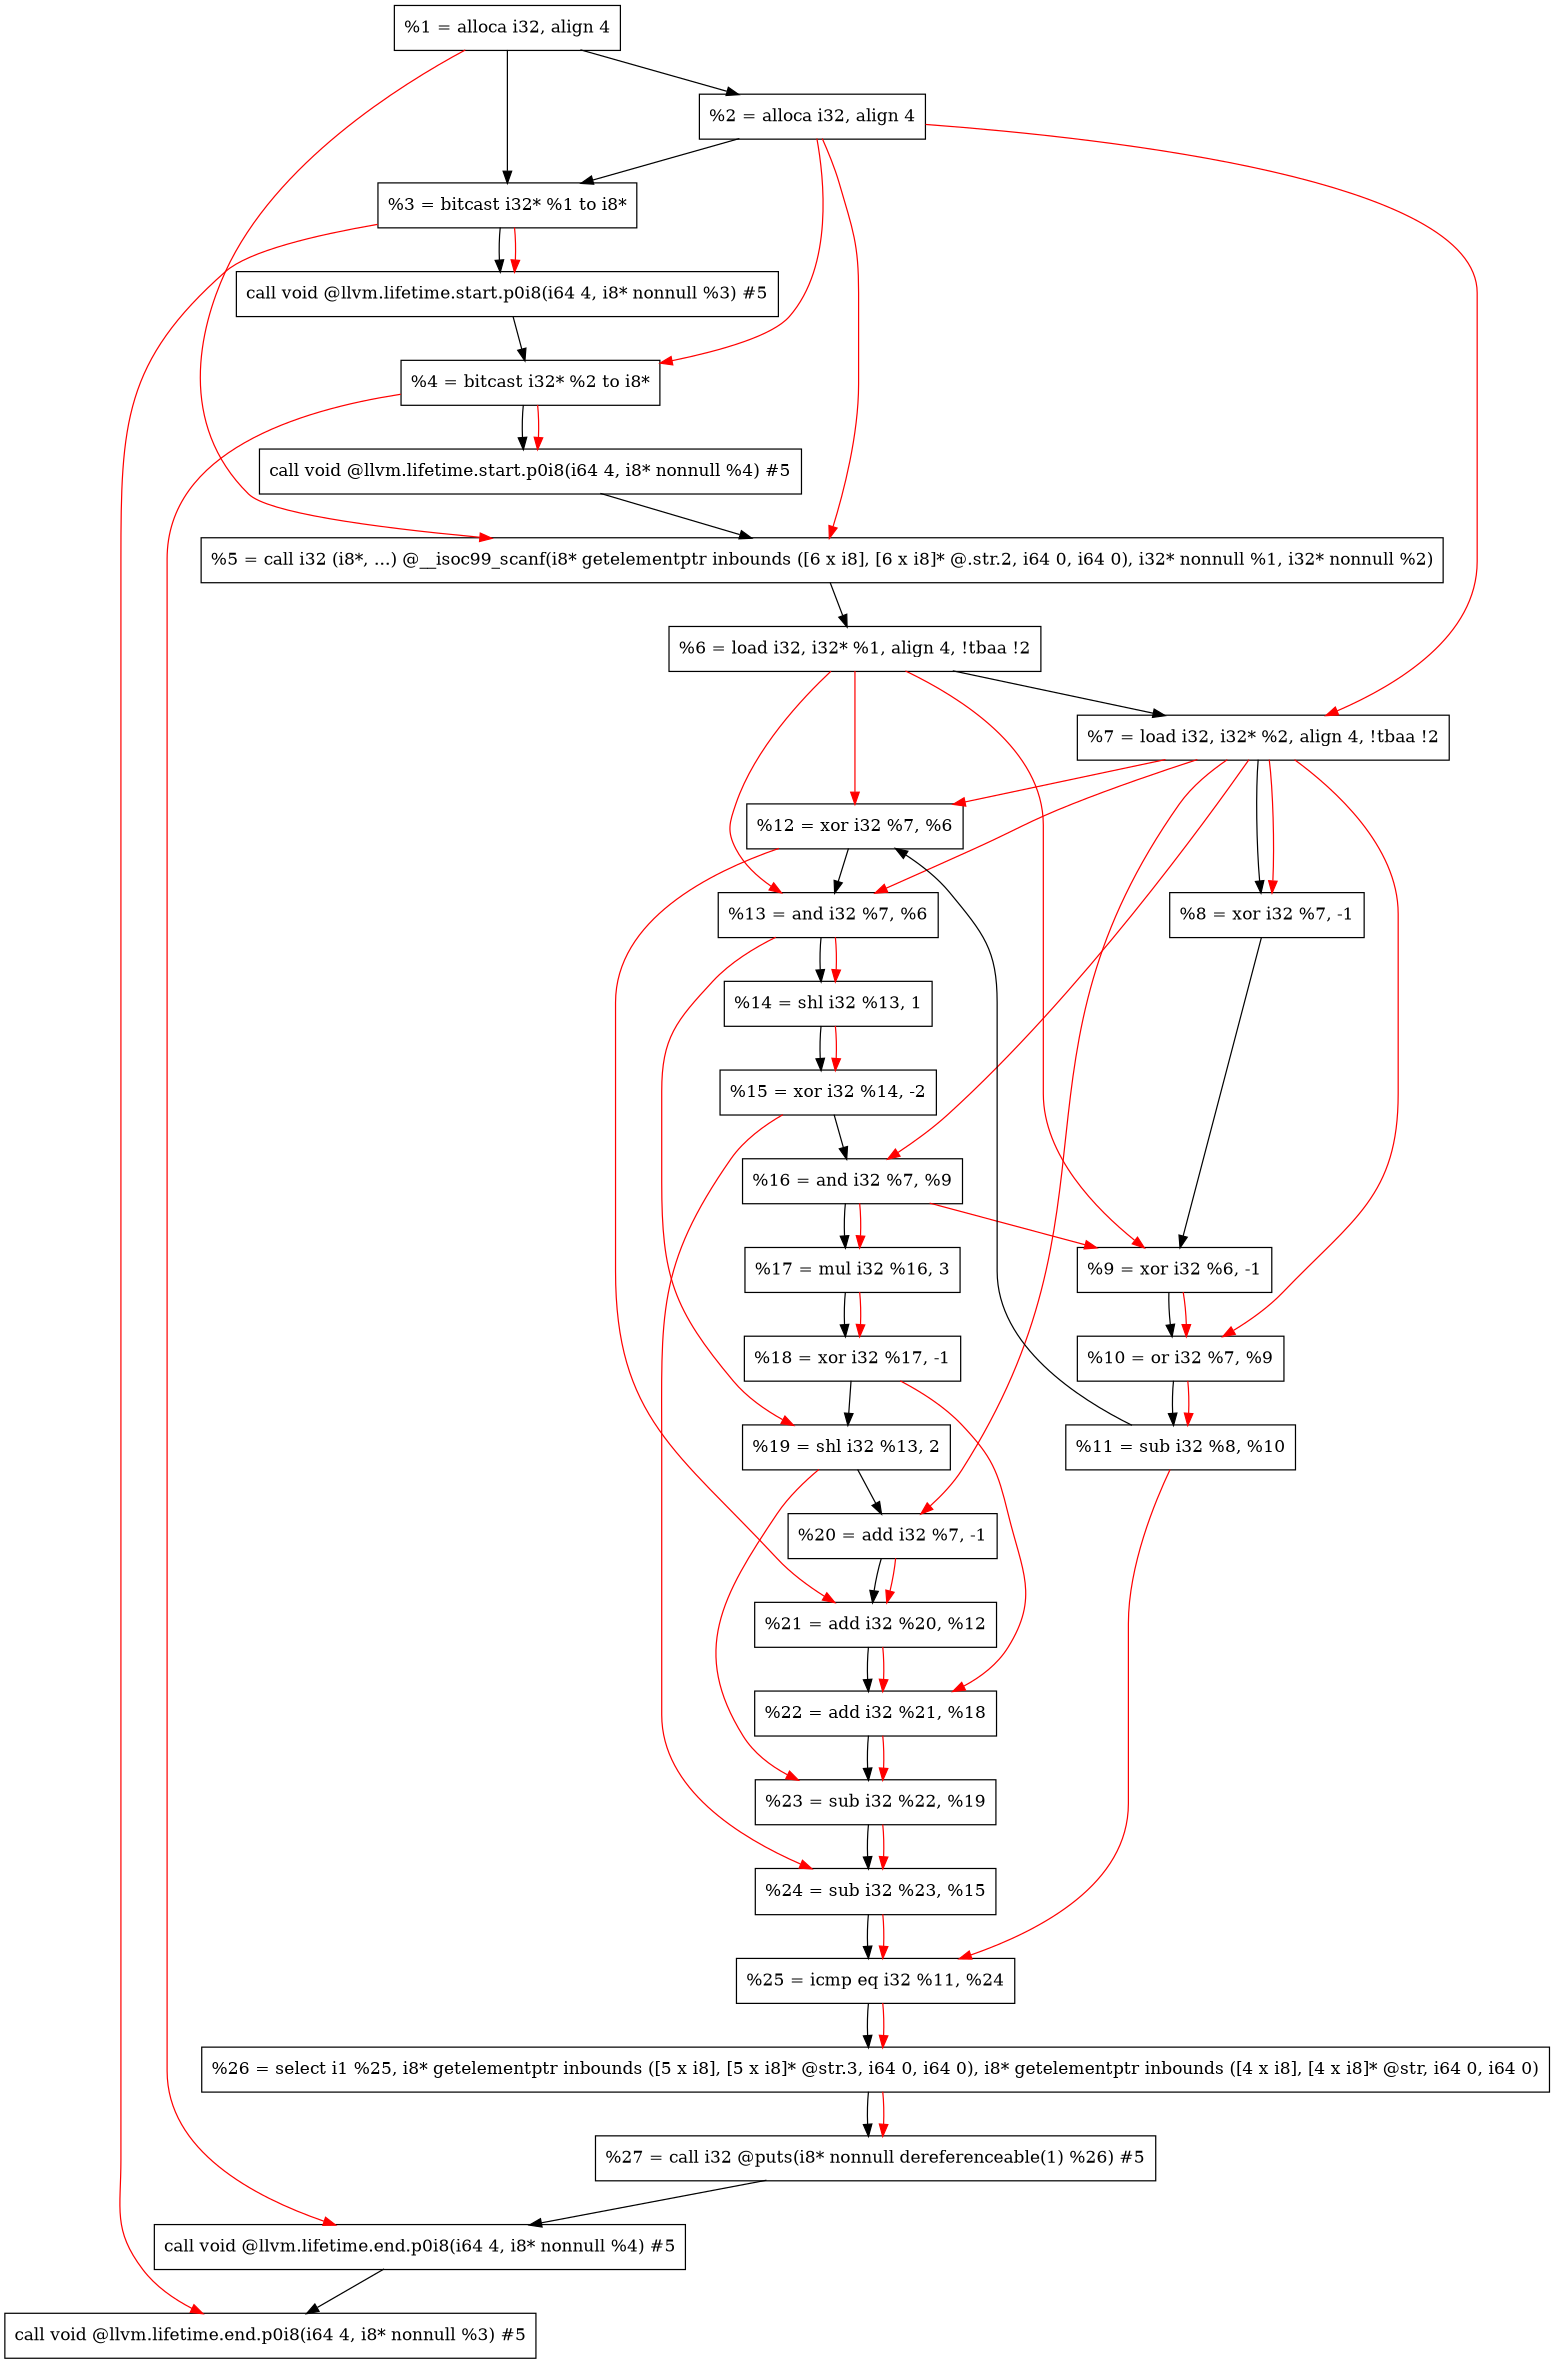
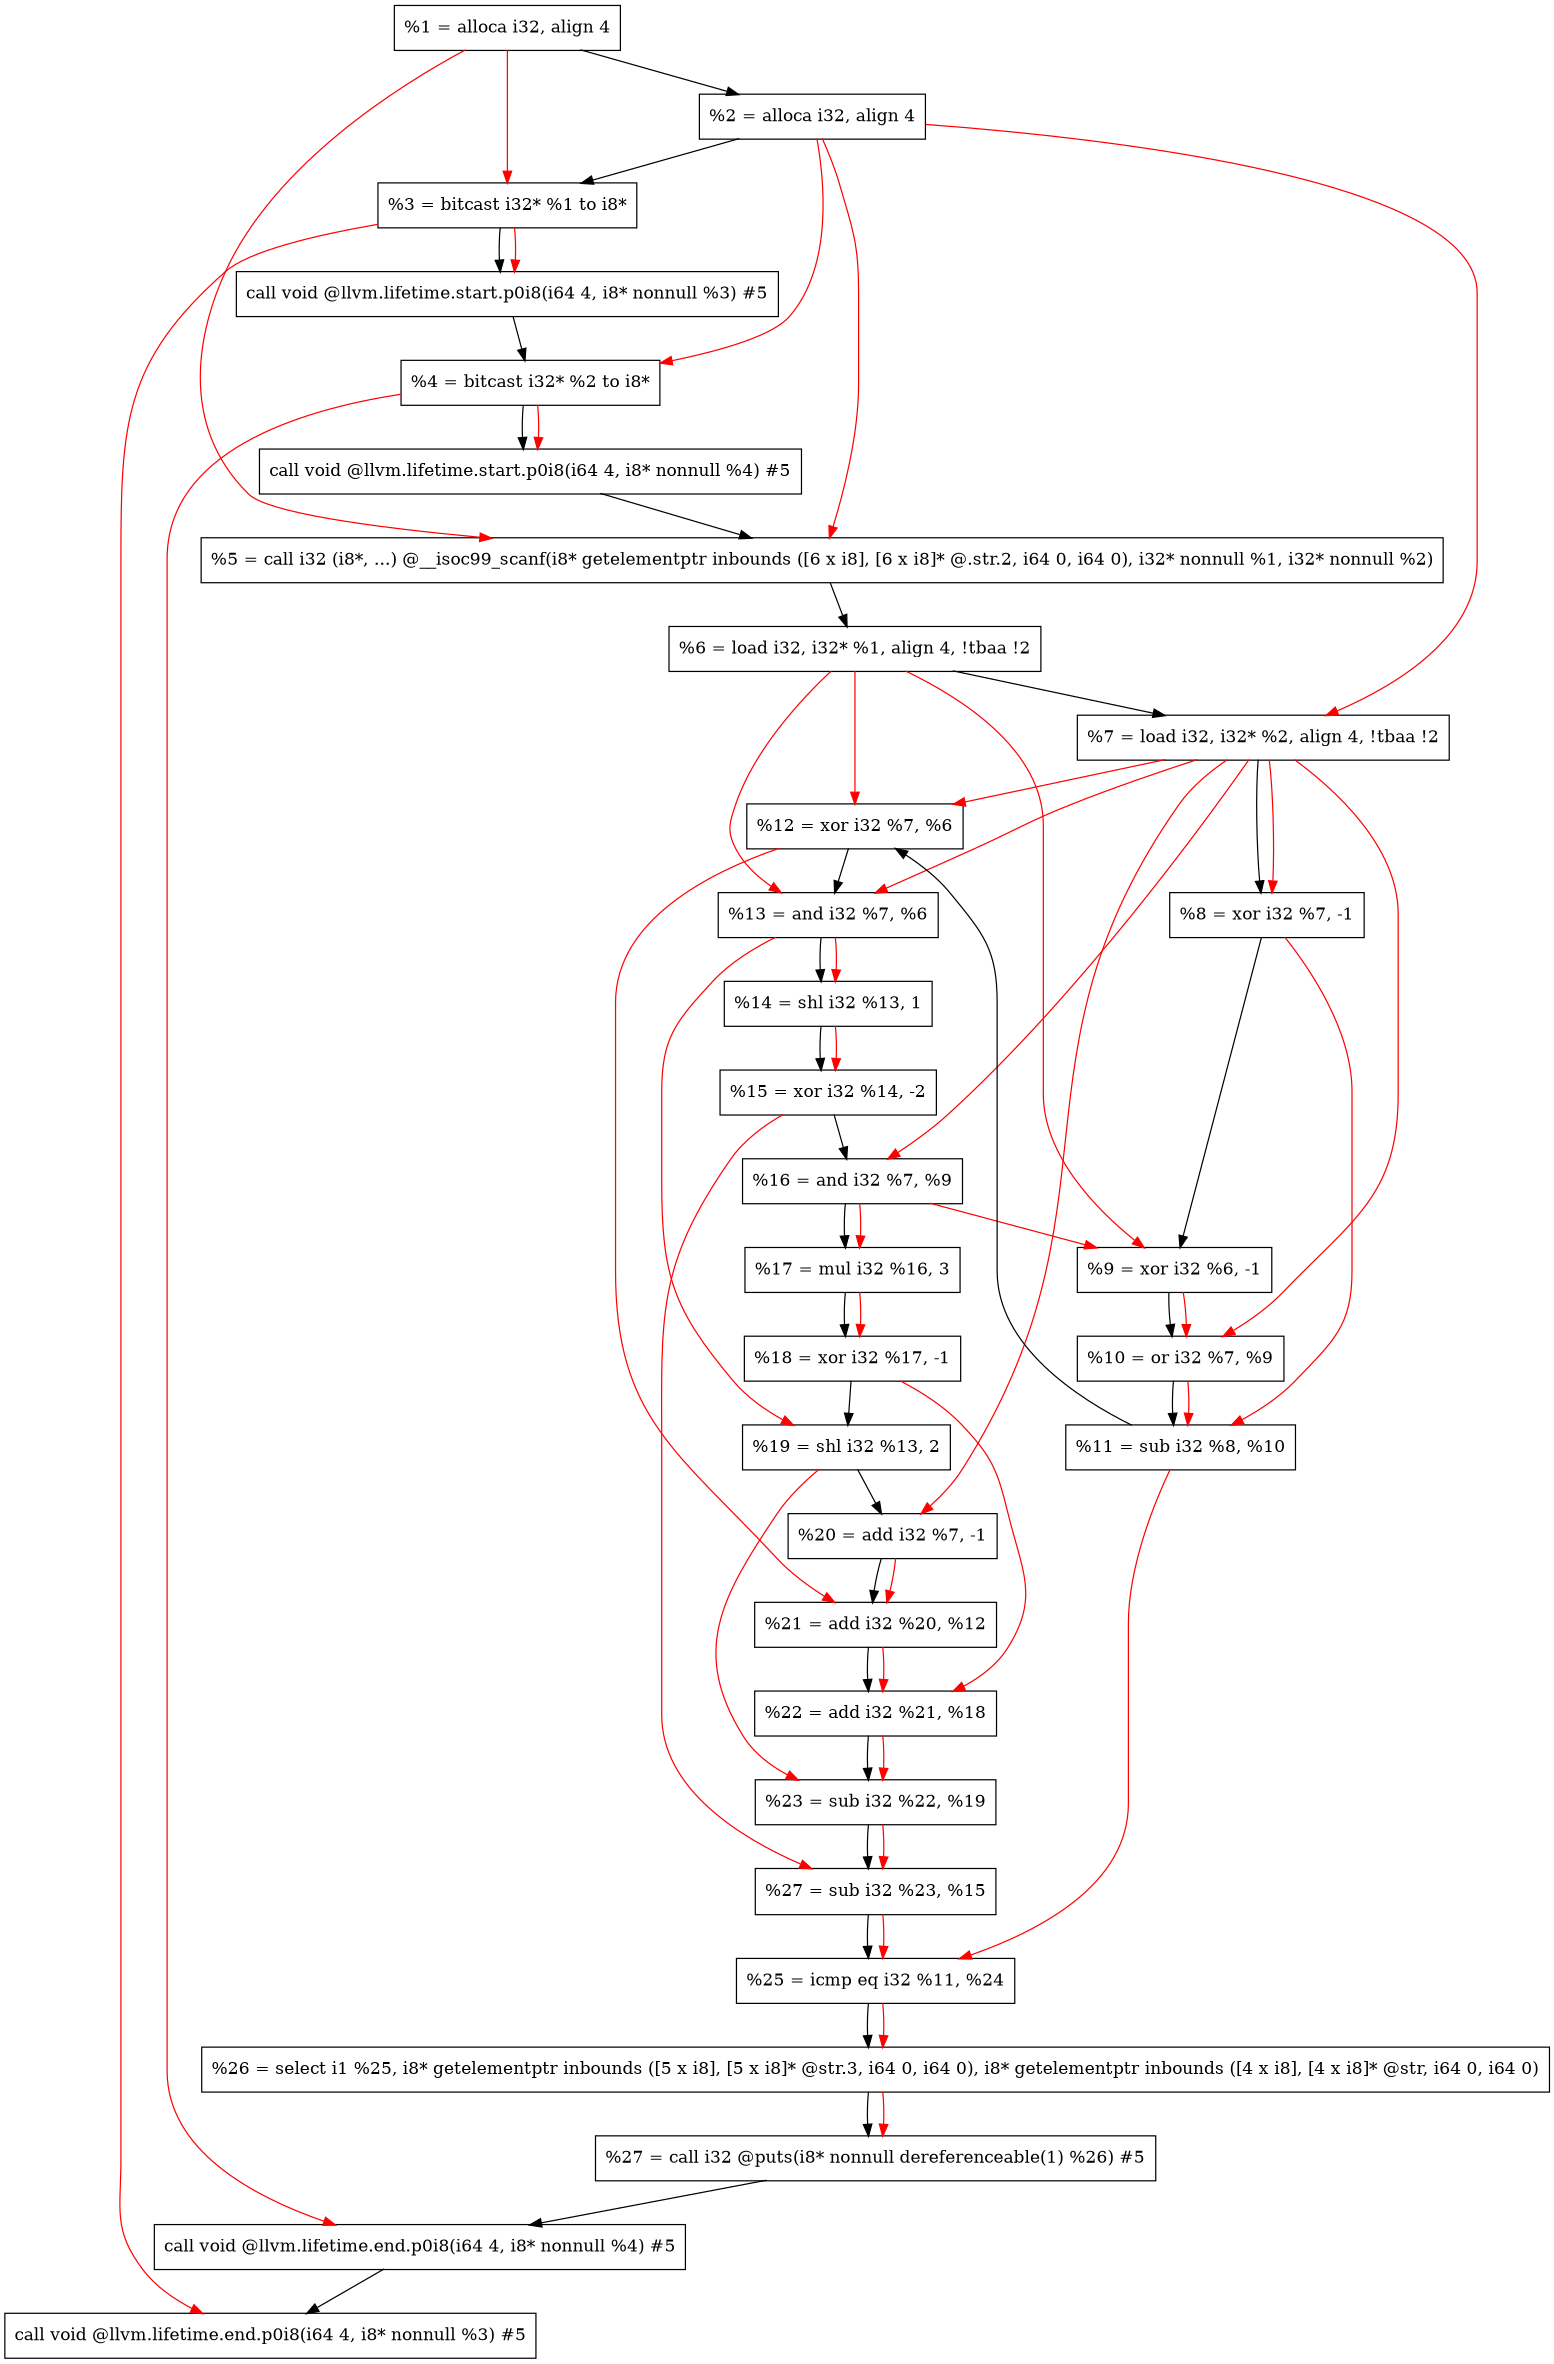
edge "%1 = alloca i32, align 4" -> "%3 = bitcast i32* %1 to i8*": color black -> red
edge "%8 = xor i32 %7, -1" -> "%11 = sub i32 %8, %10": added
node "%24 = sub i32 %23, %15": label "%24 = sub i32 %23, %15" -> "%27 = sub i32 %23, %15"
